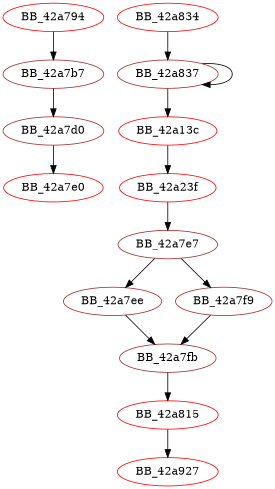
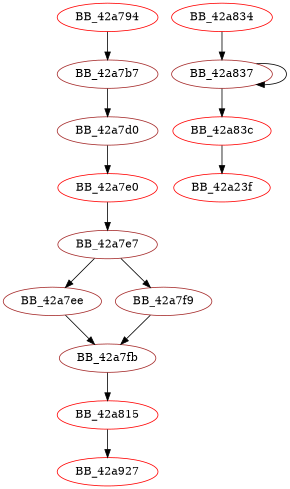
node "BB_42a13c": label "BB_42a13c" -> "BB_42a83c"
edge "BB_42a23f" -> "BB_42a7e7": now "BB_42a7e0" -> "BB_42a7e7"
